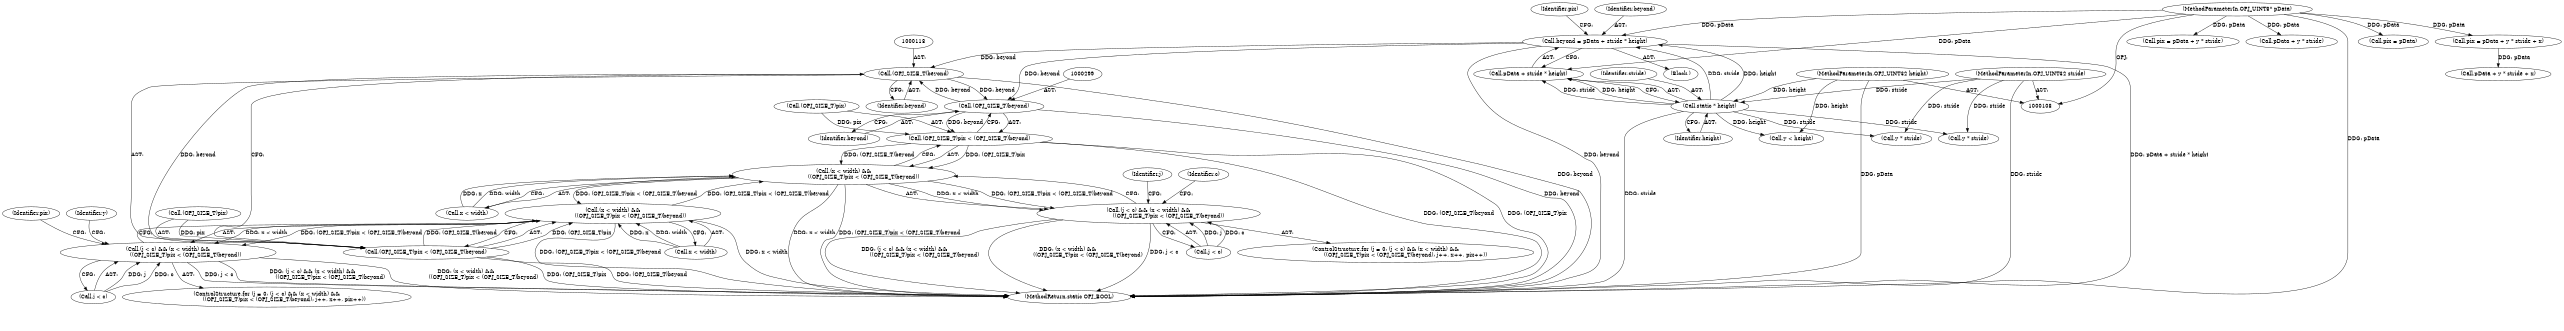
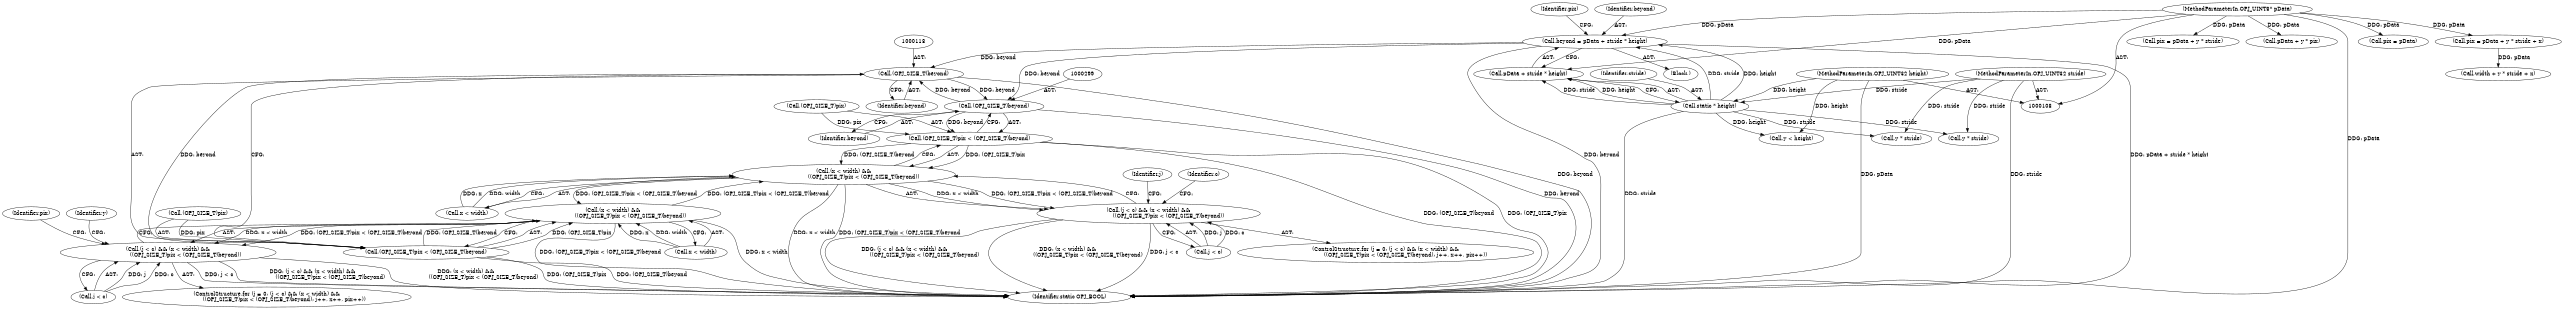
node "(Call,pData + y * stride)": label "(Call,pData + y * stride)" -> "(Call,pData + y * pix)"
edge "(MethodParameterIn,OPJ_UINT8* pData)" -> "1000108": label "OPJ: " -> "AST: "
node "(Call,pData + y * stride + x)": label "(Call,pData + y * stride + x)" -> "(Call,width + y * stride + x)"
node "(Identifier,height)": removed
node "(MethodReturn,static OPJ_BOOL)": label "(MethodReturn,static OPJ_BOOL)" -> "(Identifier,static OPJ_BOOL)"
